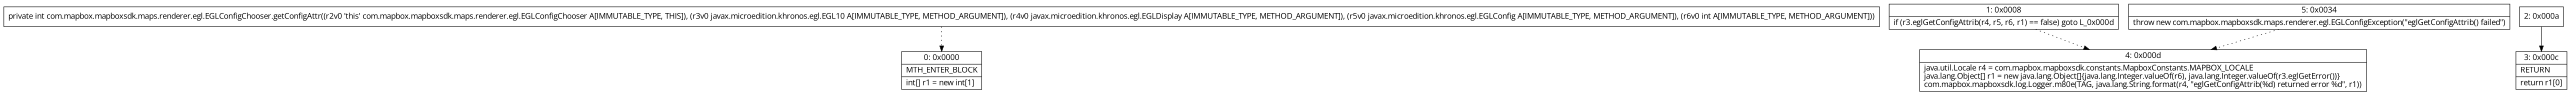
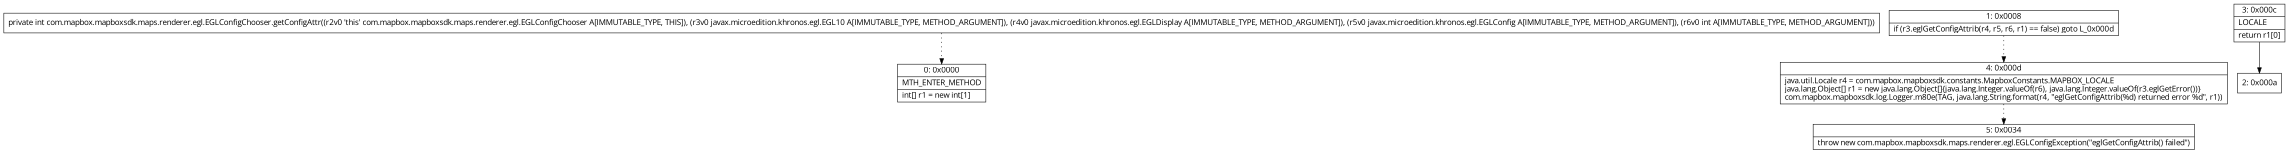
edge "2: 0x000a" -> "3: 0x000c": reversed
edge "5: 0x0034" -> "4: 0x000d": reversed
node "0: 0x0000": text "MTH_ENTER_BLOCK" -> "MTH_ENTER_METHOD"
node "3: 0x000c": text "RETURN" -> "LOCALE"
